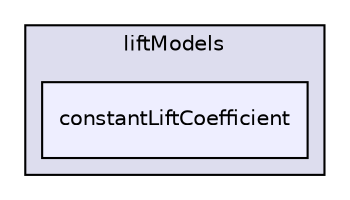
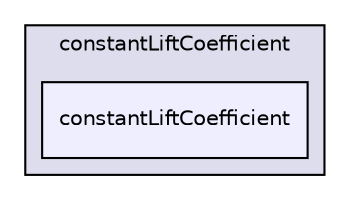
cluster "liftModels": label "liftModels" -> "constantLiftCoefficient"
